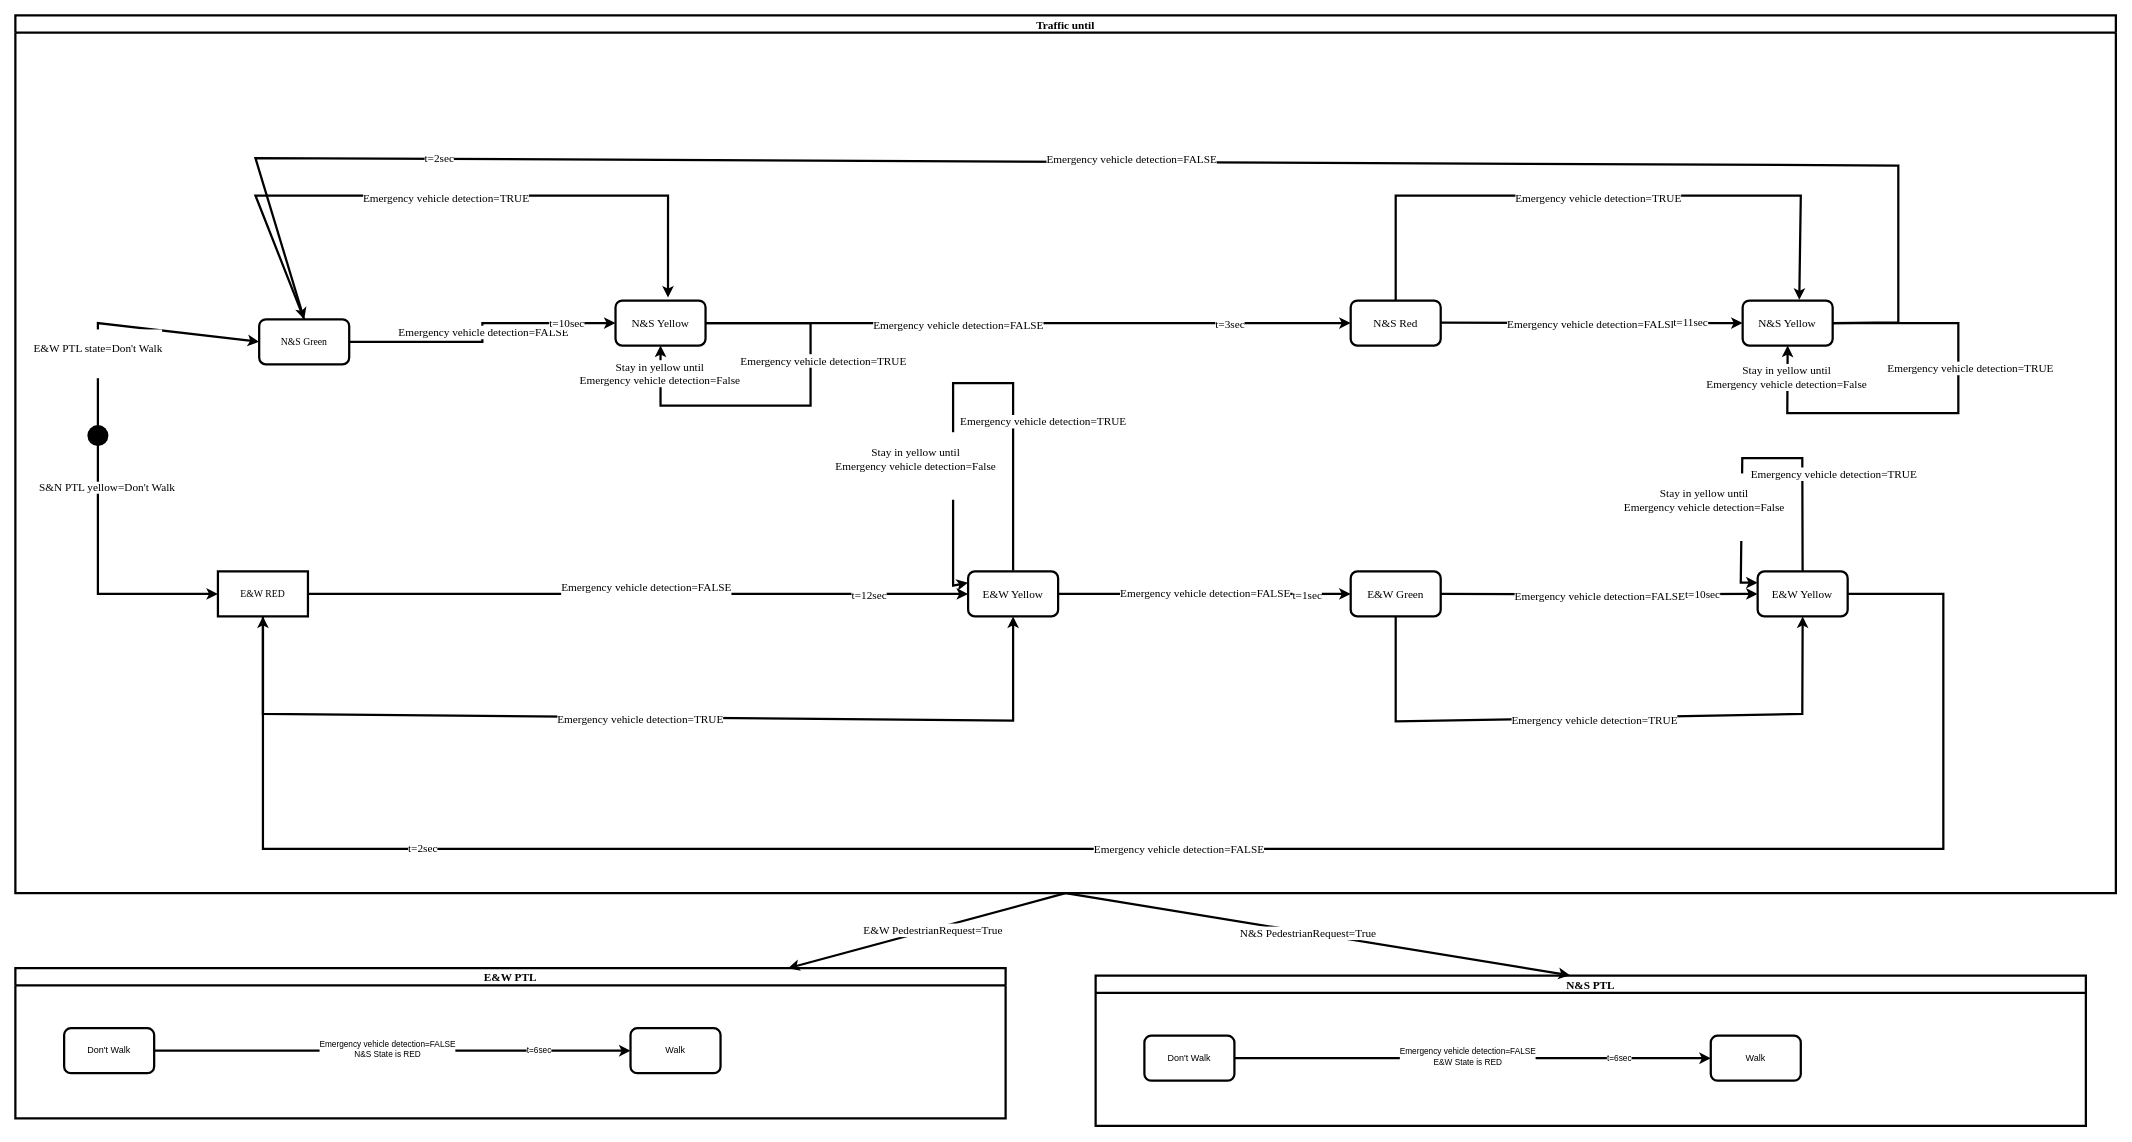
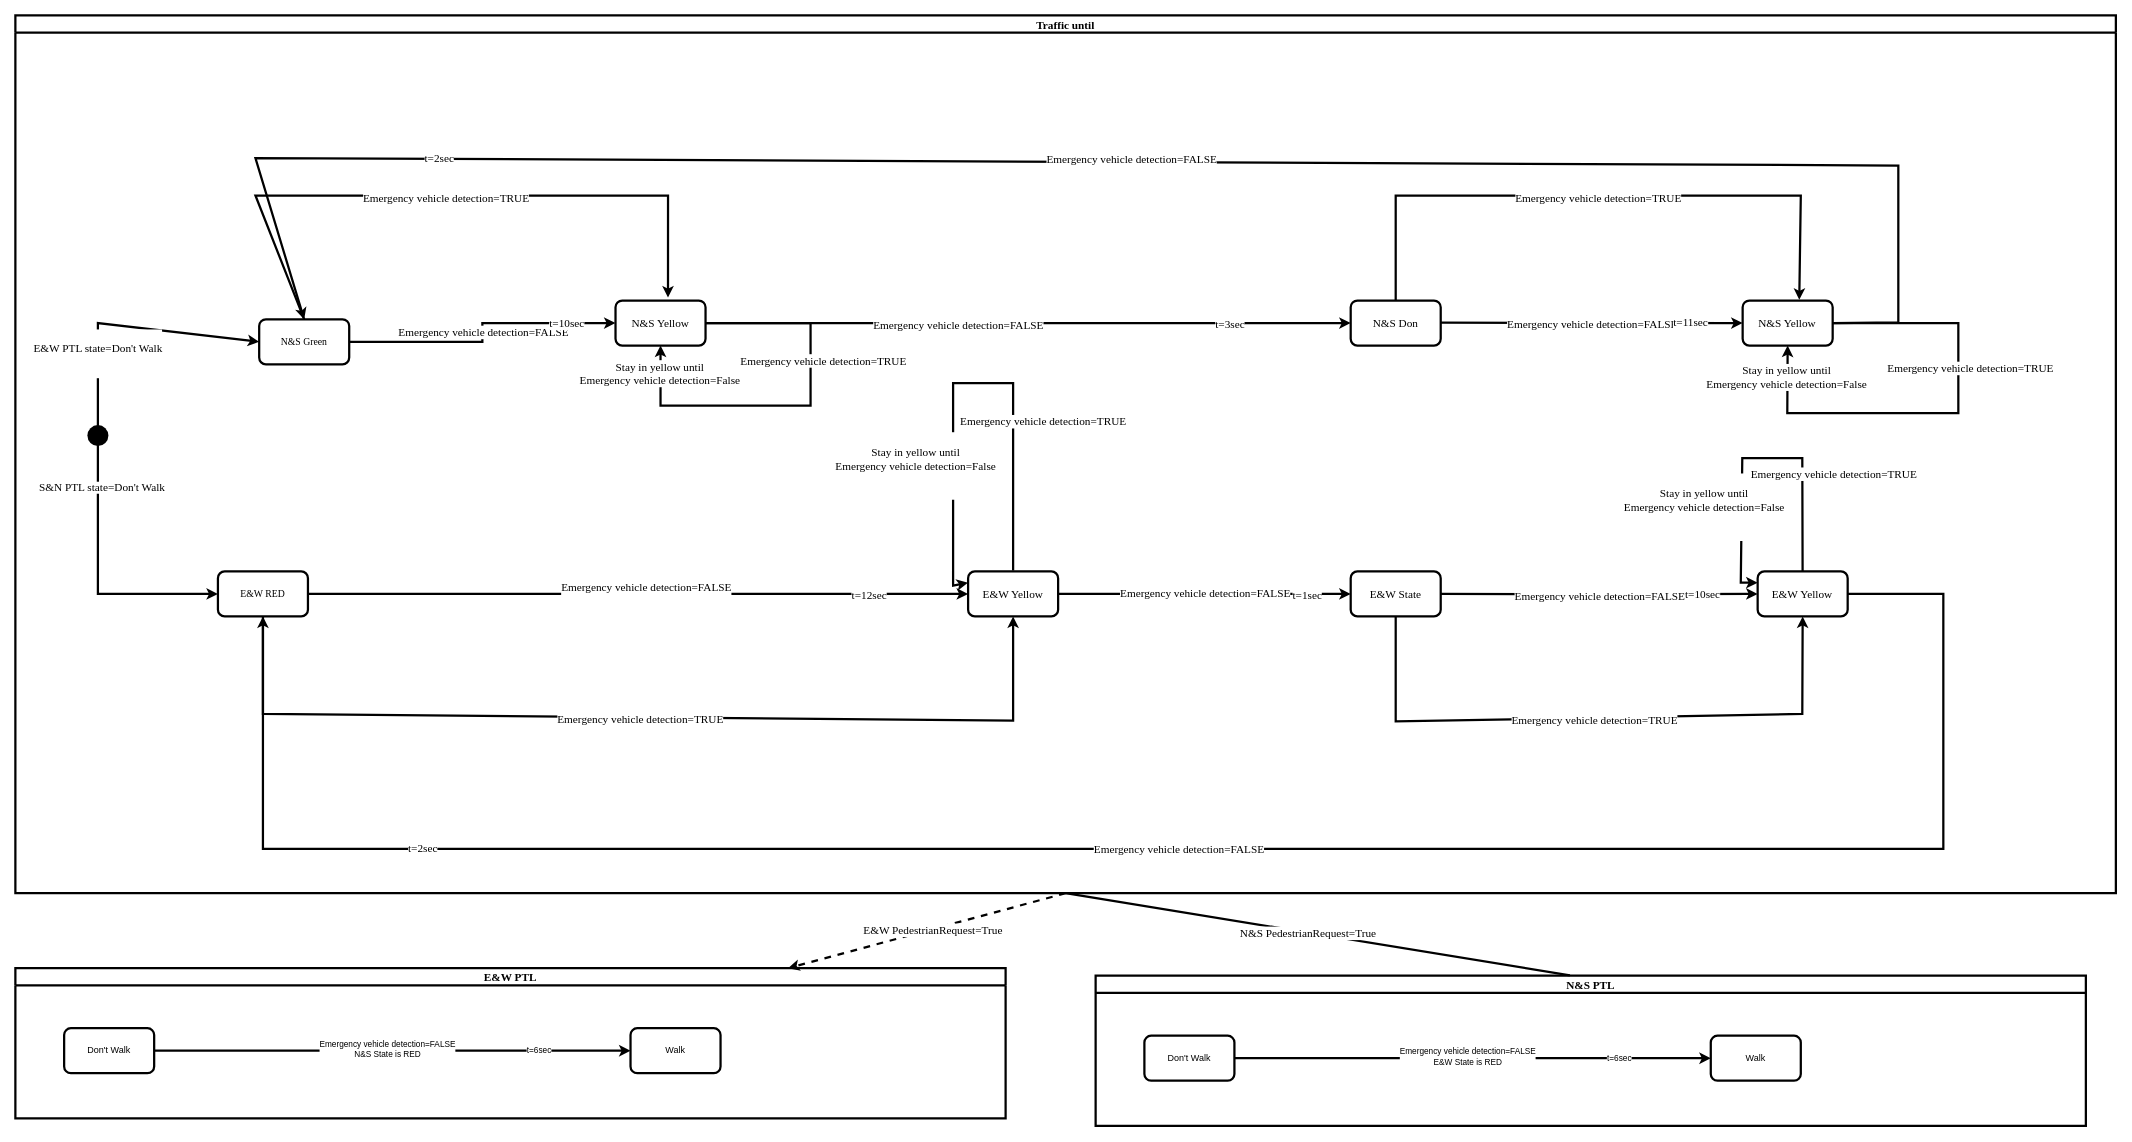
node "N&S Red": label "N&S Red" -> "N&S Don"
node "S&N PTL yellow=Don't Walk": label "S&N PTL yellow=Don't Walk" -> "S&N PTL state=Don't Walk"
node "E&W RED": shape rectangle -> rounded rectangle
node "E&W Green": label "E&W Green" -> "E&W State"
edge "Traffic until" -> "E&W PTL": style solid -> dashed
edge "Traffic until" -> "N&S PTL": arrowhead classic -> none
